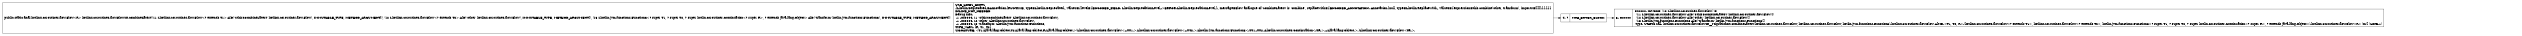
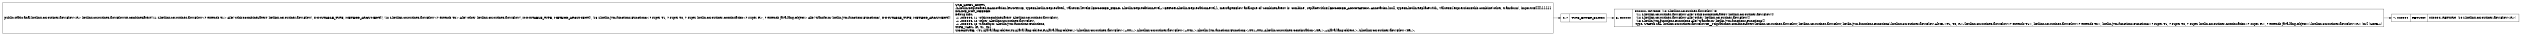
node "4: ?": text "MTH_ENTER_BLOCK" -> "TYPE_ENTER_BLOCK"
node "7: 0x0004": added
